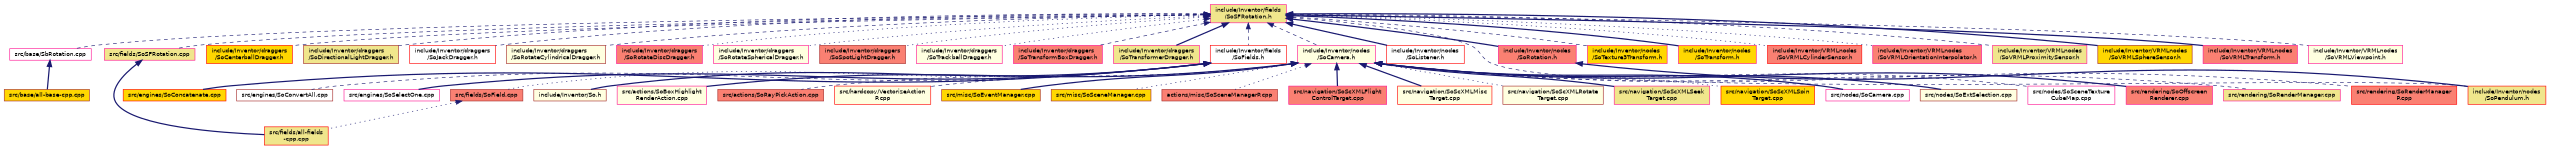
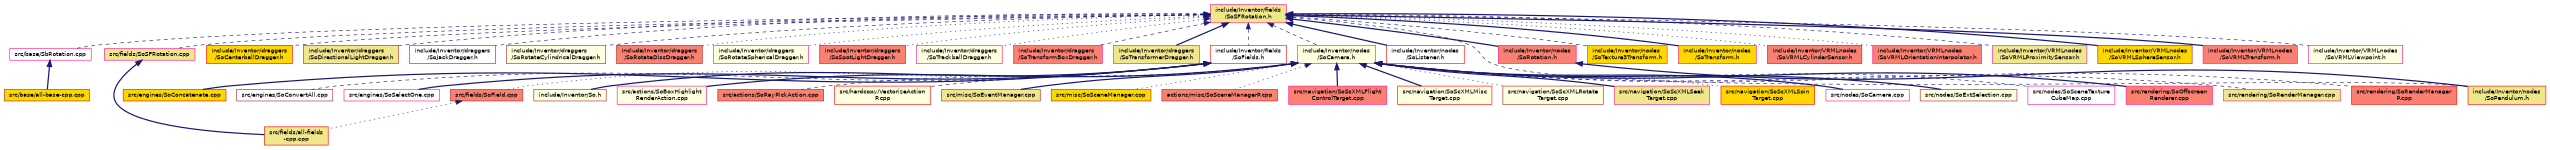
node "include/Inventor/draggers /SoRotateDiscDragger.h": color deeppink -> brown
node "src/misc/SoEventManager.cpp": fillcolor gold -> khaki
